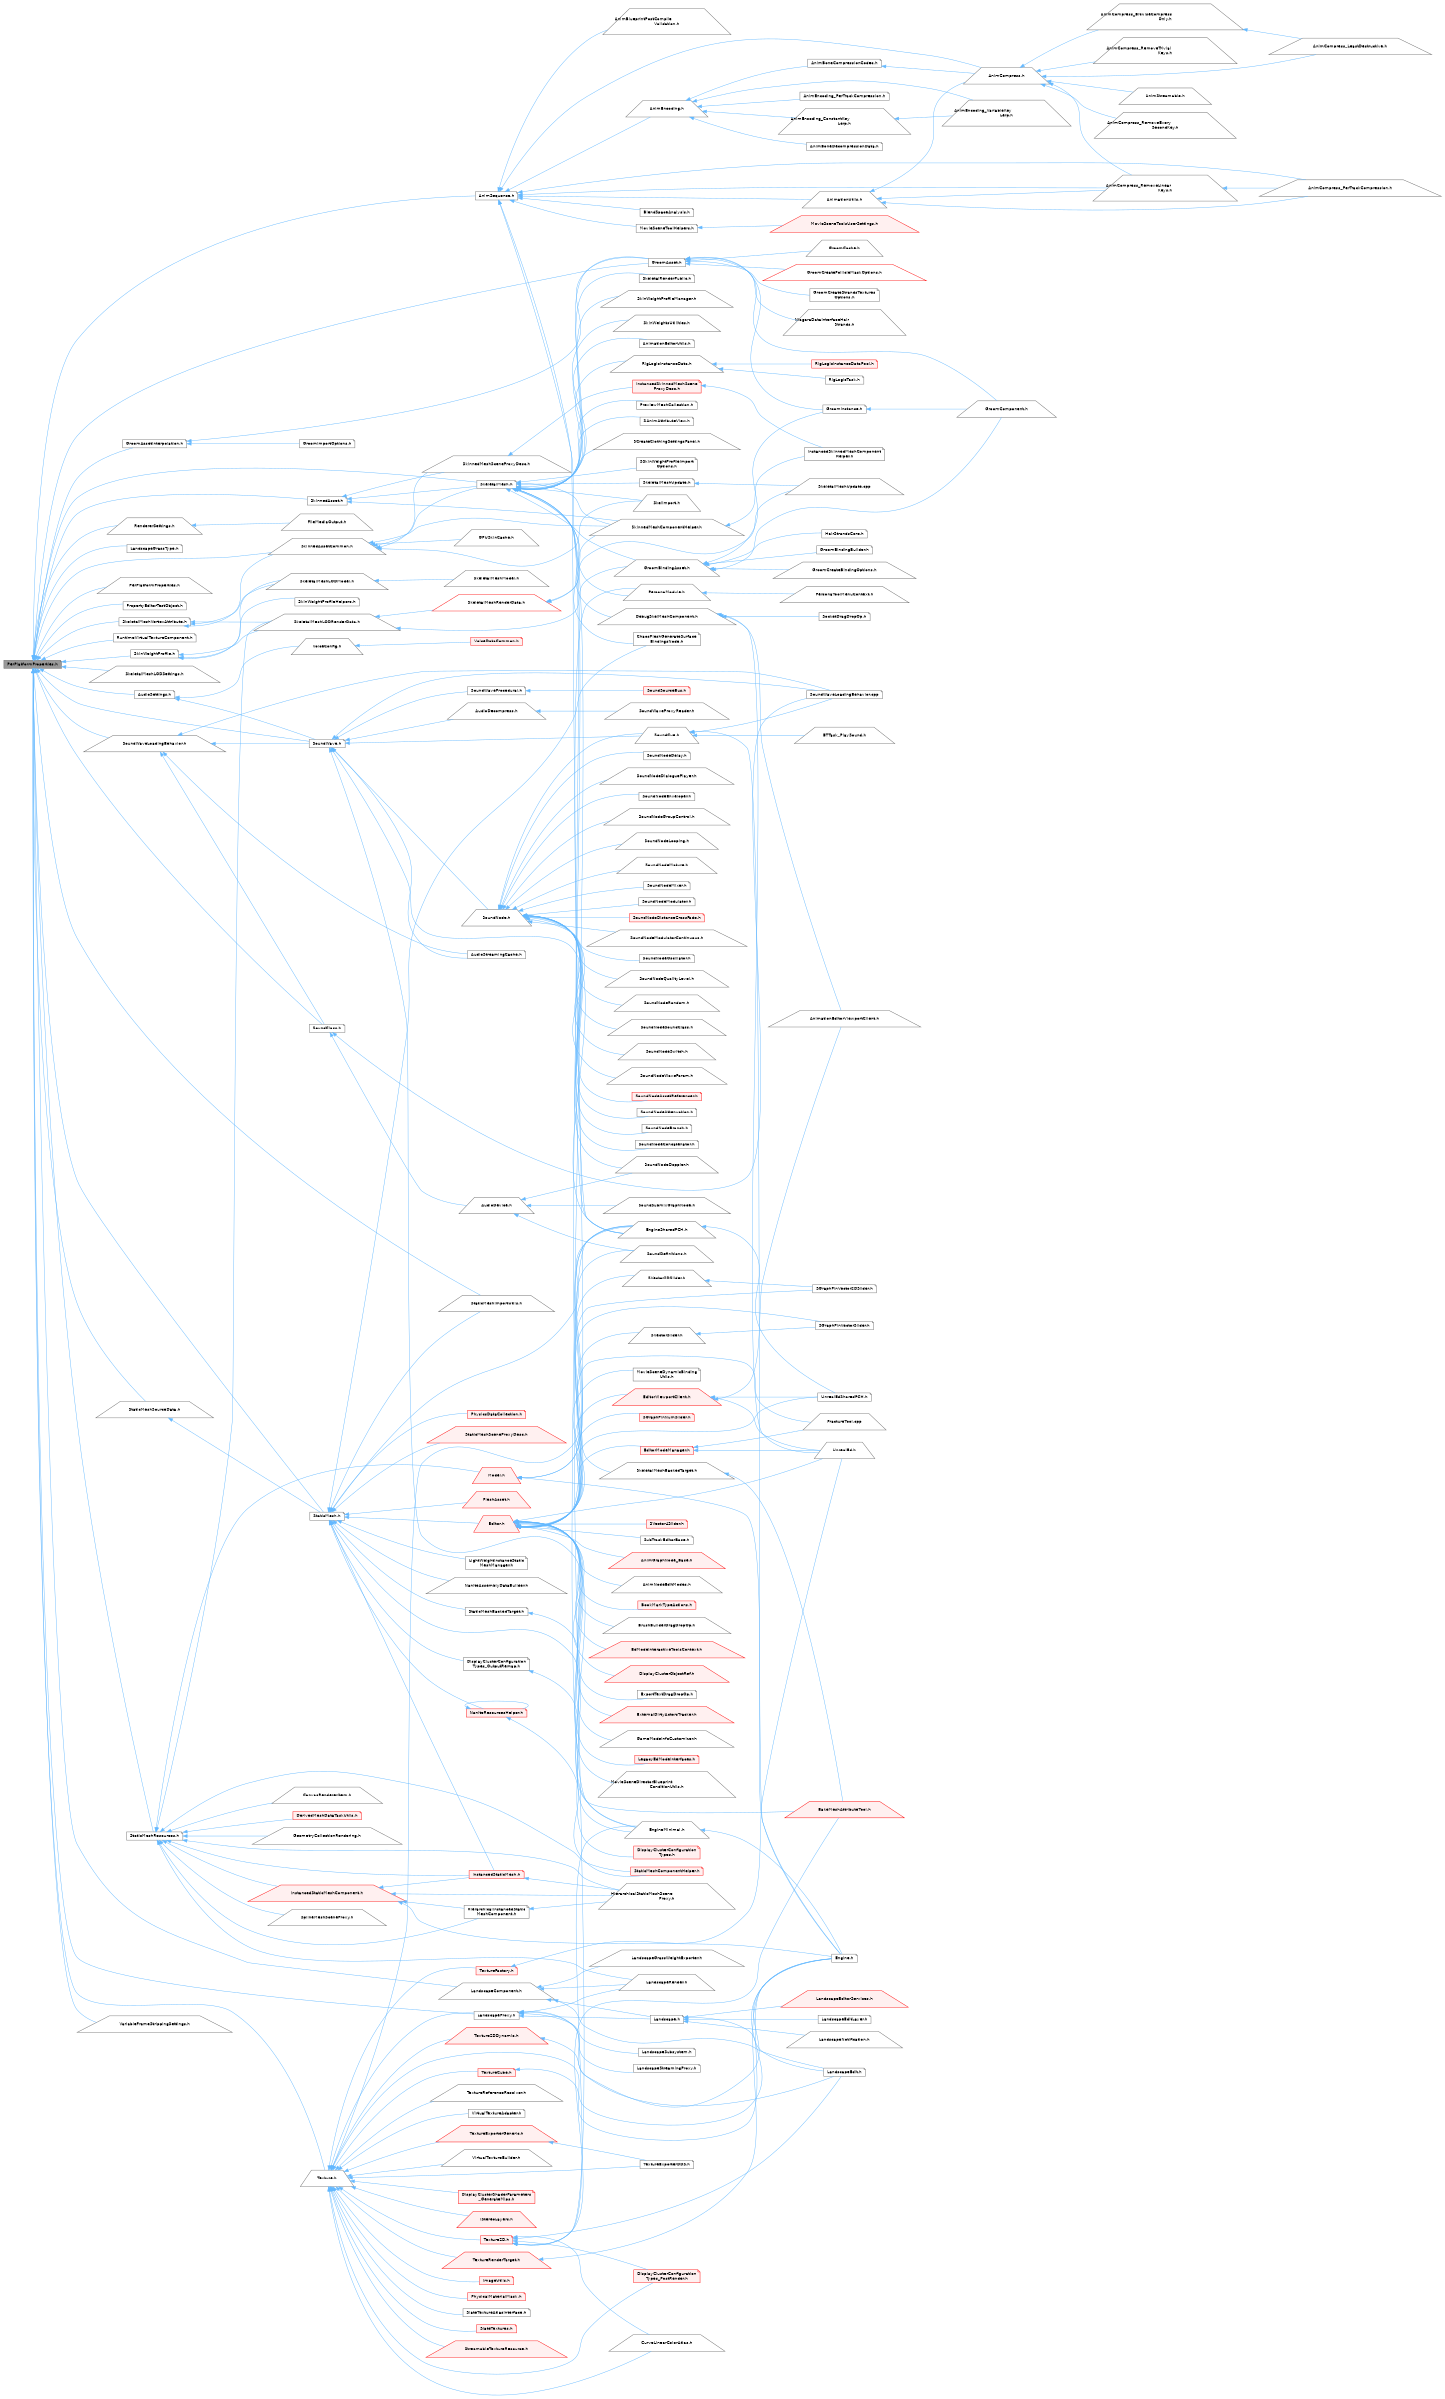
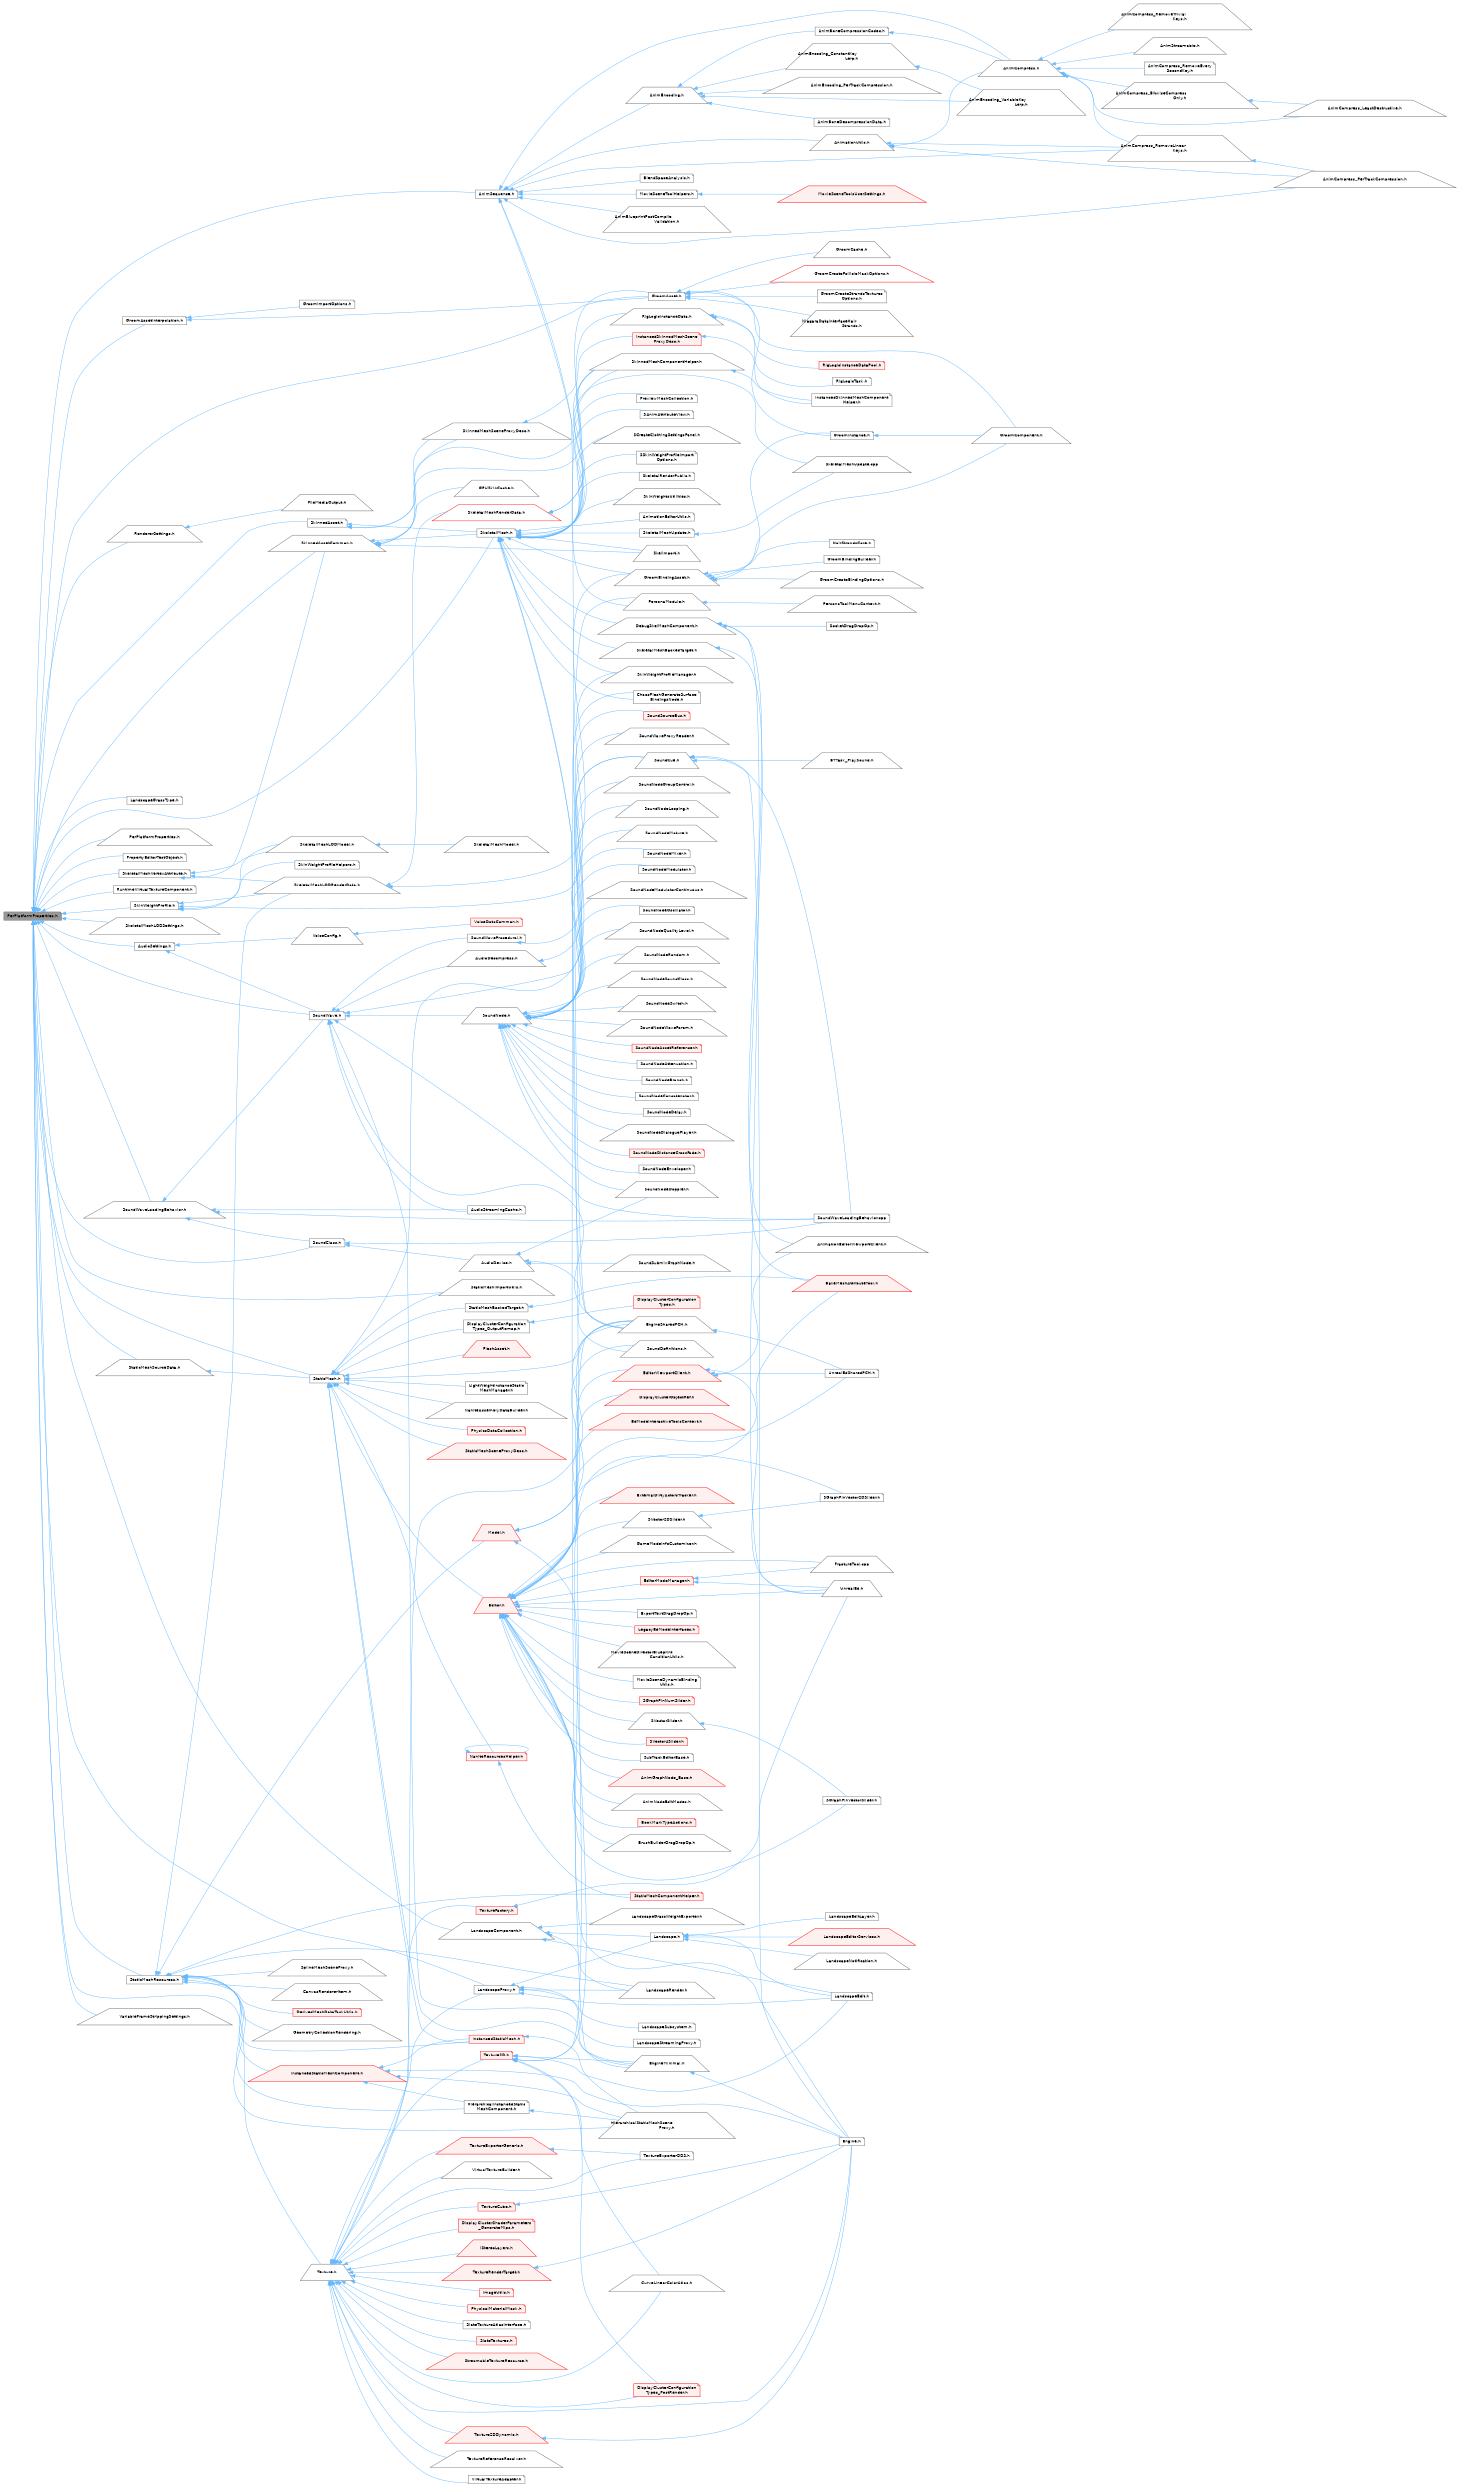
node "AnimEncoding_PerTrackCompression.h": shape note -> trapezium
node "AnimCompress_RemoveEvery SecondKey.h": shape trapezium -> note
edge "SkinWeightProfileManager.h" -> "SkinWeightProfile.h": added
